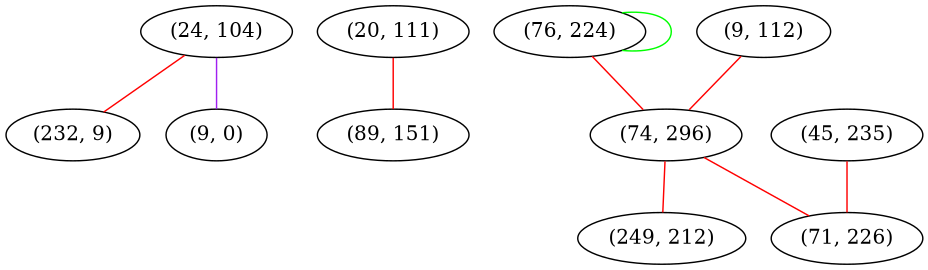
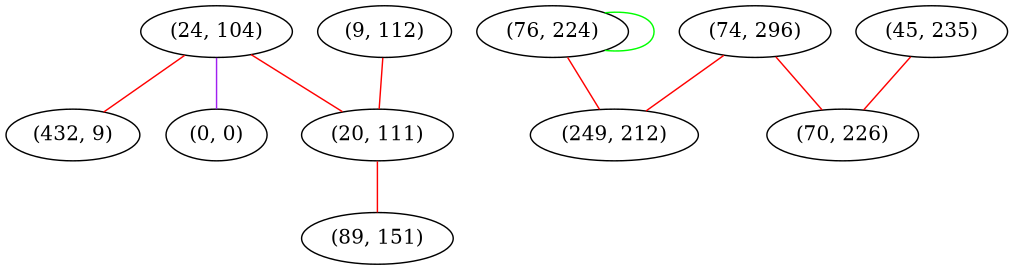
edge "(24, 104)" -- "(20, 111)": added
edge "(76, 224)" -- "(74, 296)": now "(76, 224)" -- "(249, 212)"
edge "(9, 112)" -- "(74, 296)": now "(9, 112)" -- "(20, 111)"
node "(232, 9)": label "(232, 9)" -> "(432, 9)"
node "(9, 0)": label "(9, 0)" -> "(0, 0)"
node "(71, 226)": label "(71, 226)" -> "(70, 226)"
